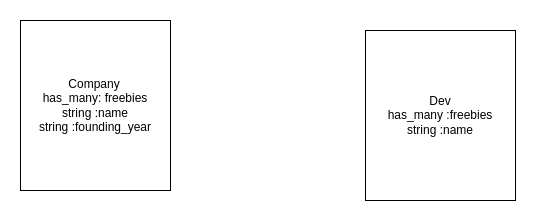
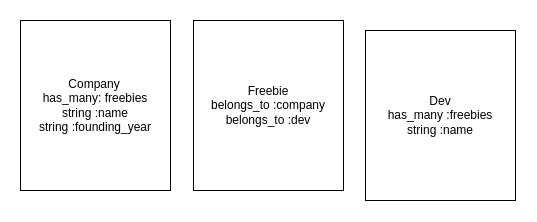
node "Freebie belongs_to :company belongs_to :dev": added
